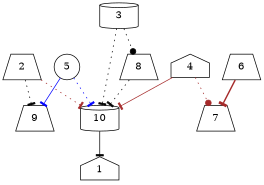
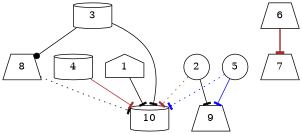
edge "3" -> "8": style dotted -> solid
edge "3" -> "10": style dotted -> solid
node "2": shape trapezium -> circle
node "4": shape house -> cylinder
edge "4" -> "7": removed
edge "2" -> "9": style dotted -> solid
edge "10" -> "1": reversed
